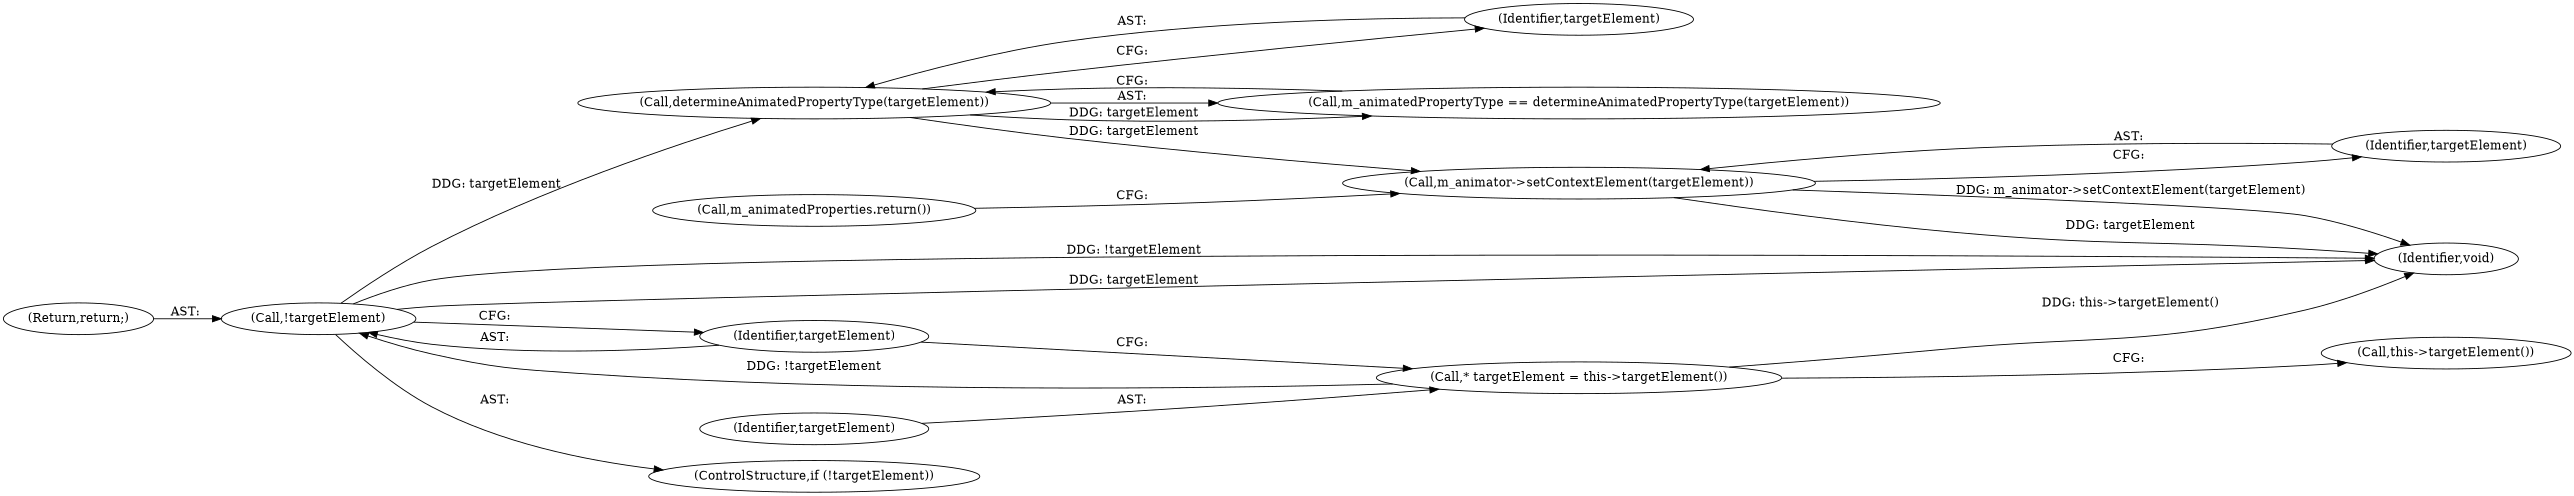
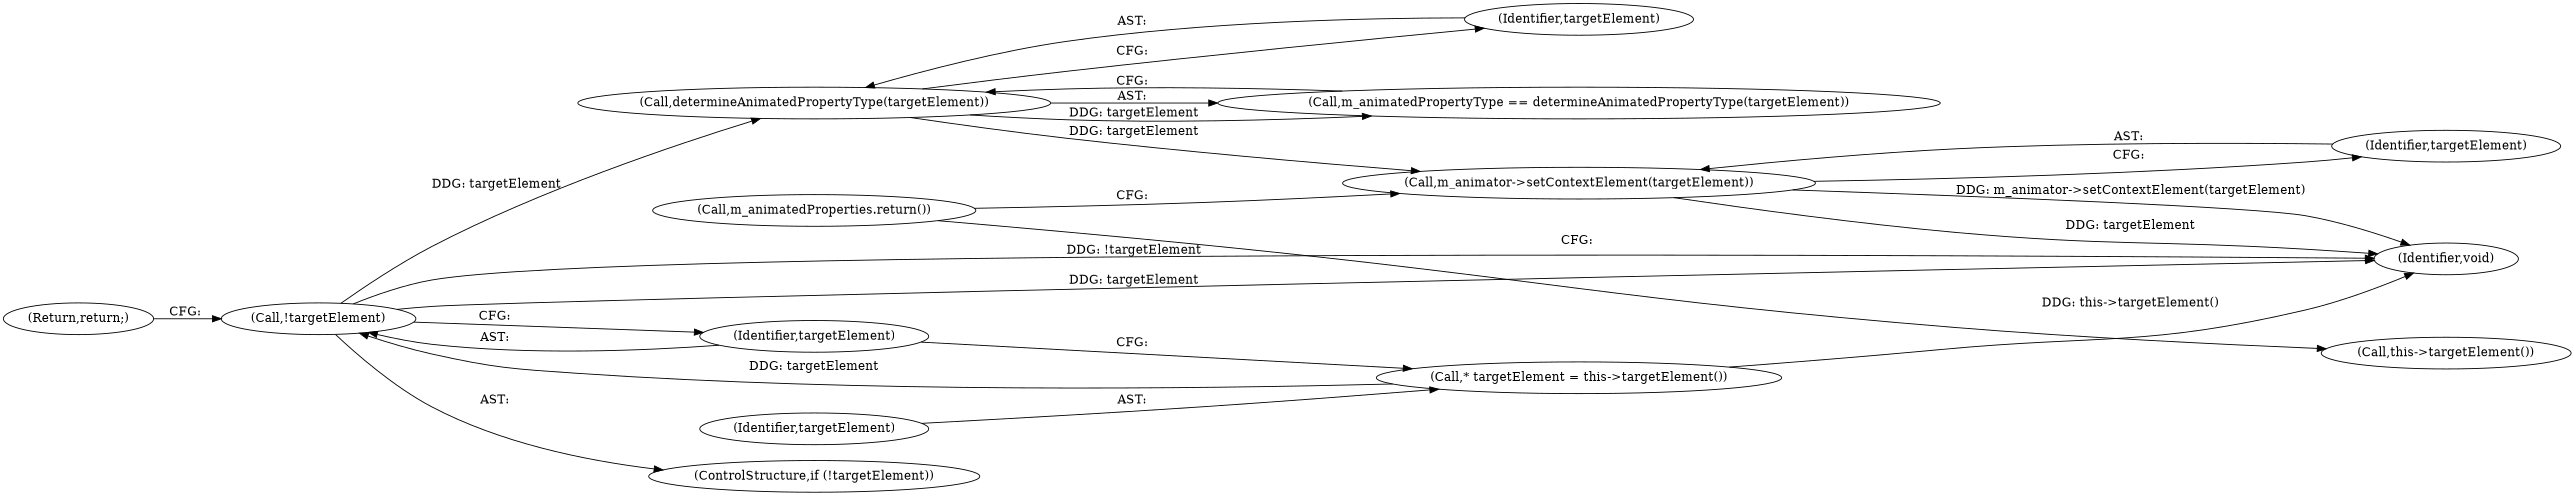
edge "(Return,return;)" -> "(Call,!targetElement)": label "AST: " -> "CFG: "
edge "(Call,* targetElement = this->targetElement())" -> "(Call,!targetElement)": label "DDG: !targetElement" -> "DDG: targetElement"
edge "(Call,* targetElement = this->targetElement())" -> "(Call,this->targetElement())": now "(Call,m_animatedProperties.return())" -> "(Call,this->targetElement())"
